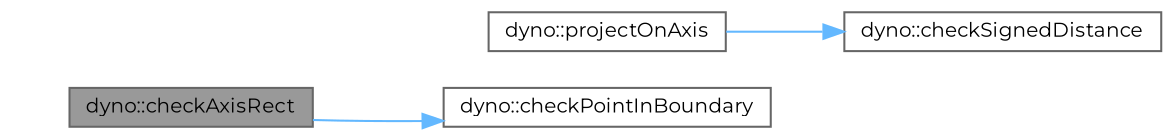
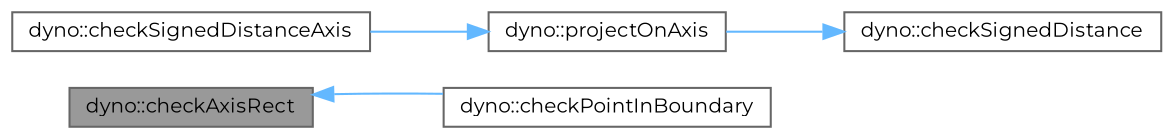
node "dyno::checkSignedDistanceAxis": added
edge "dyno::checkAxisRect" -> "dyno::checkPointInBoundary": reversed
